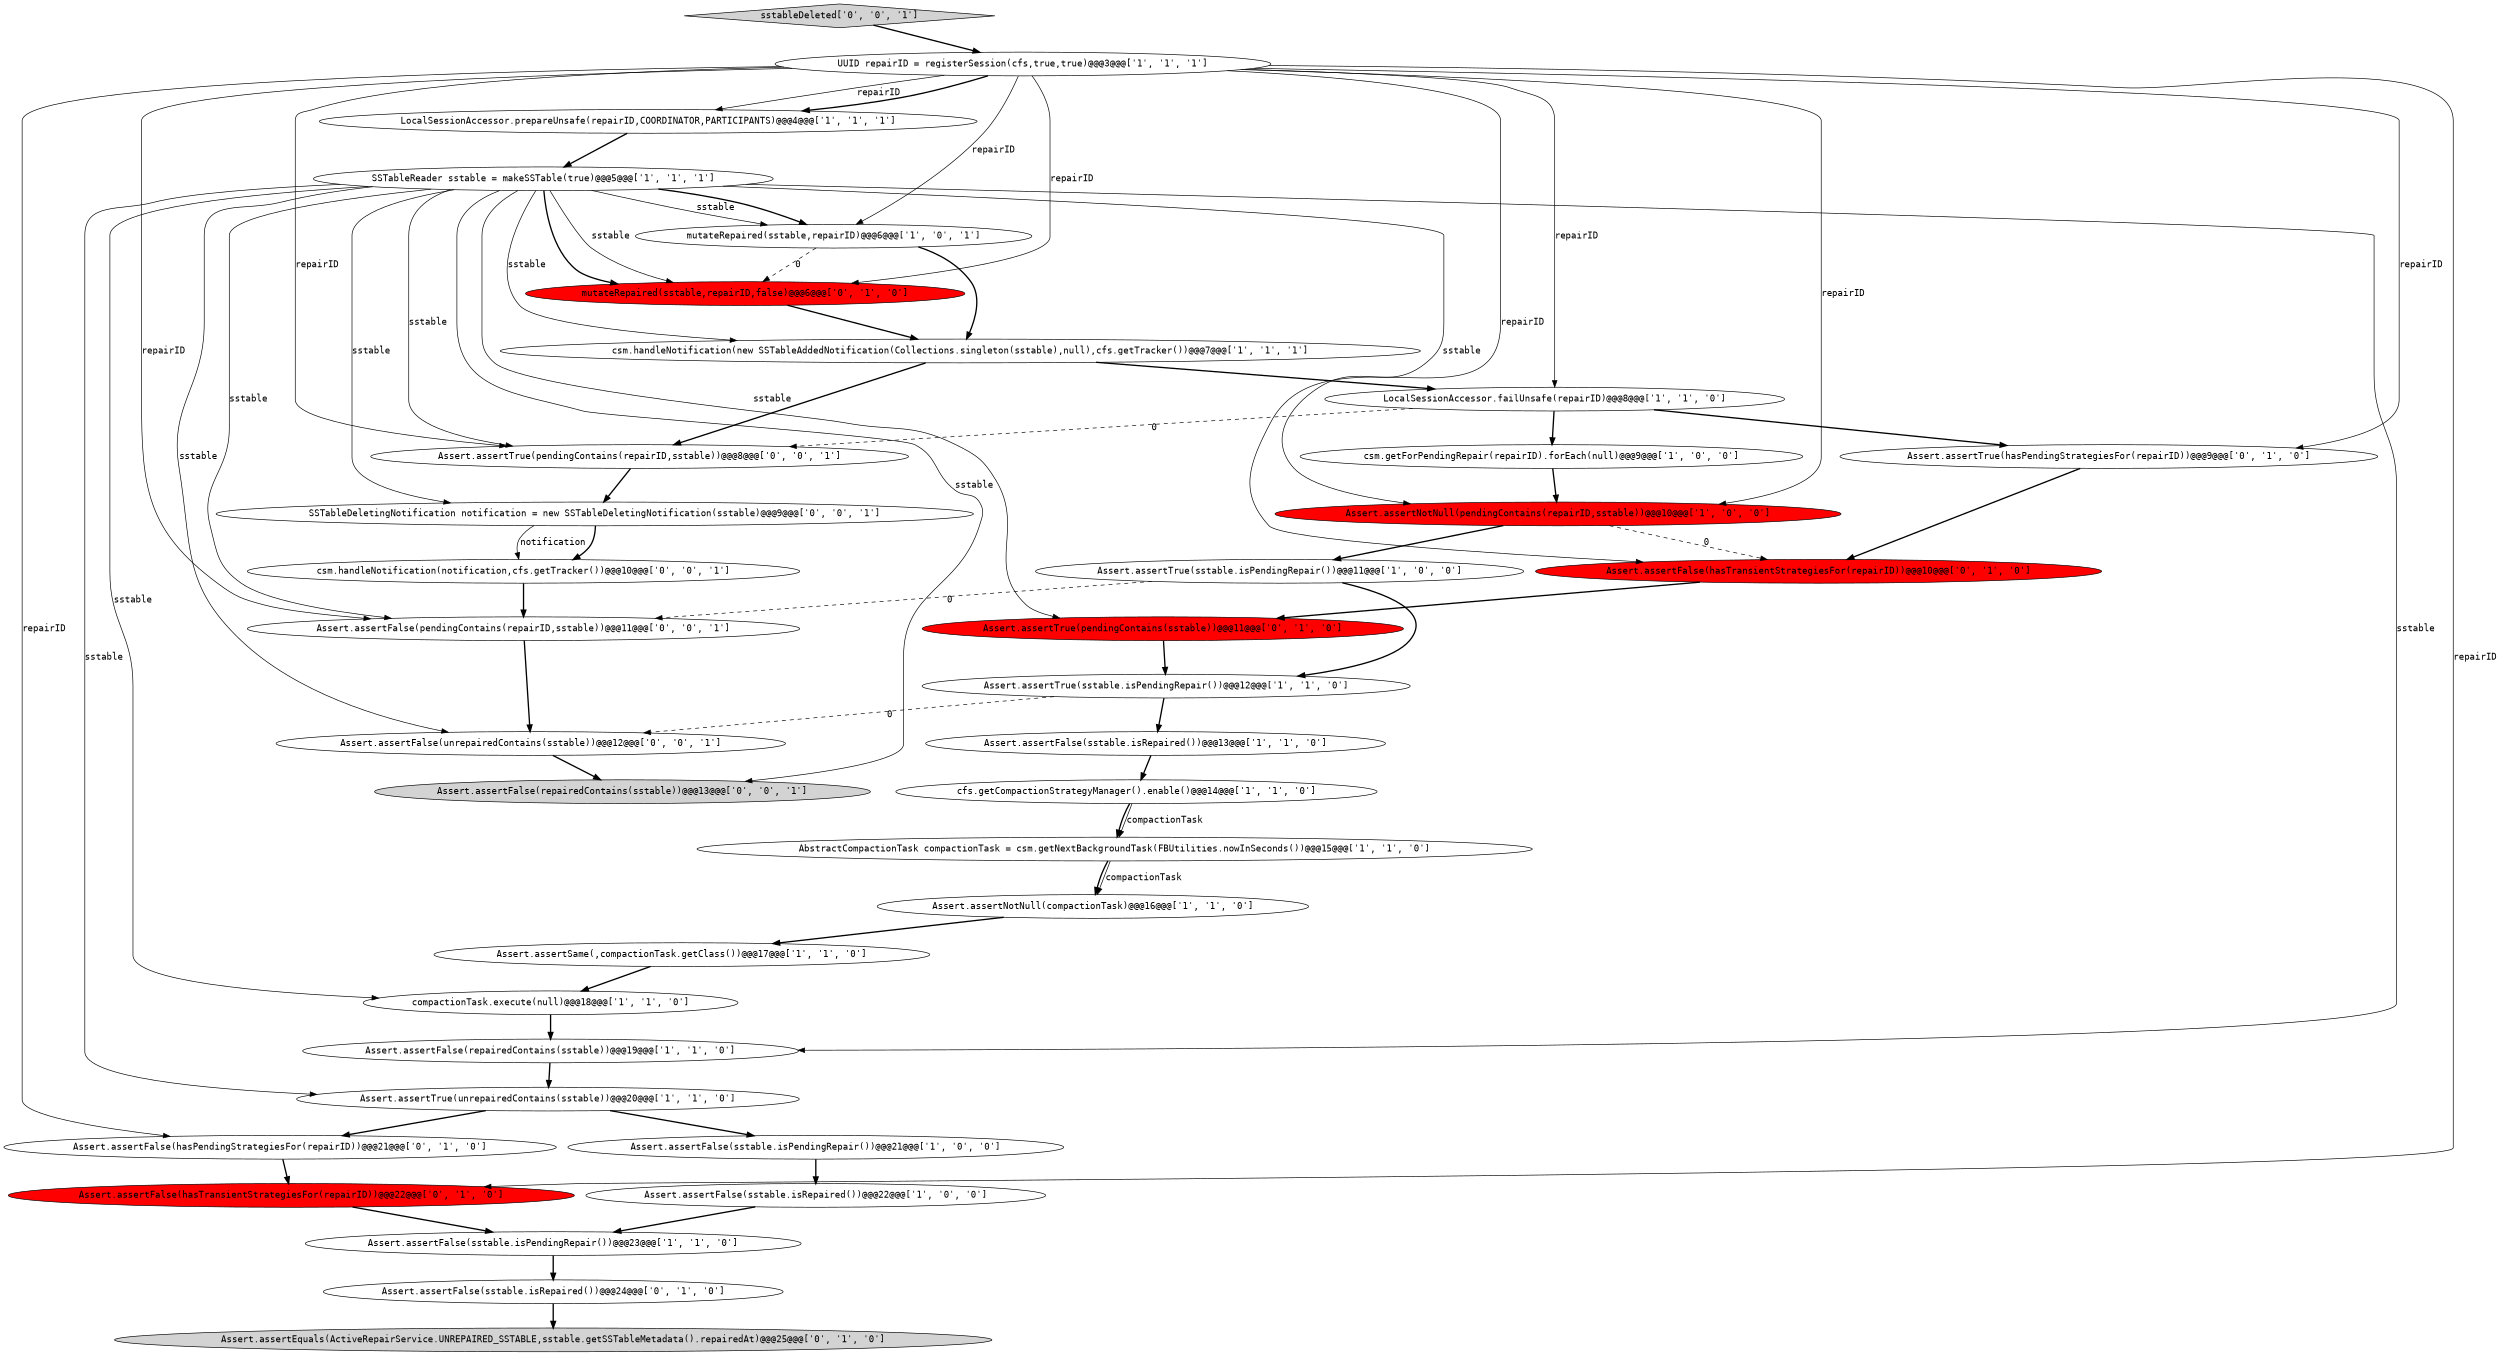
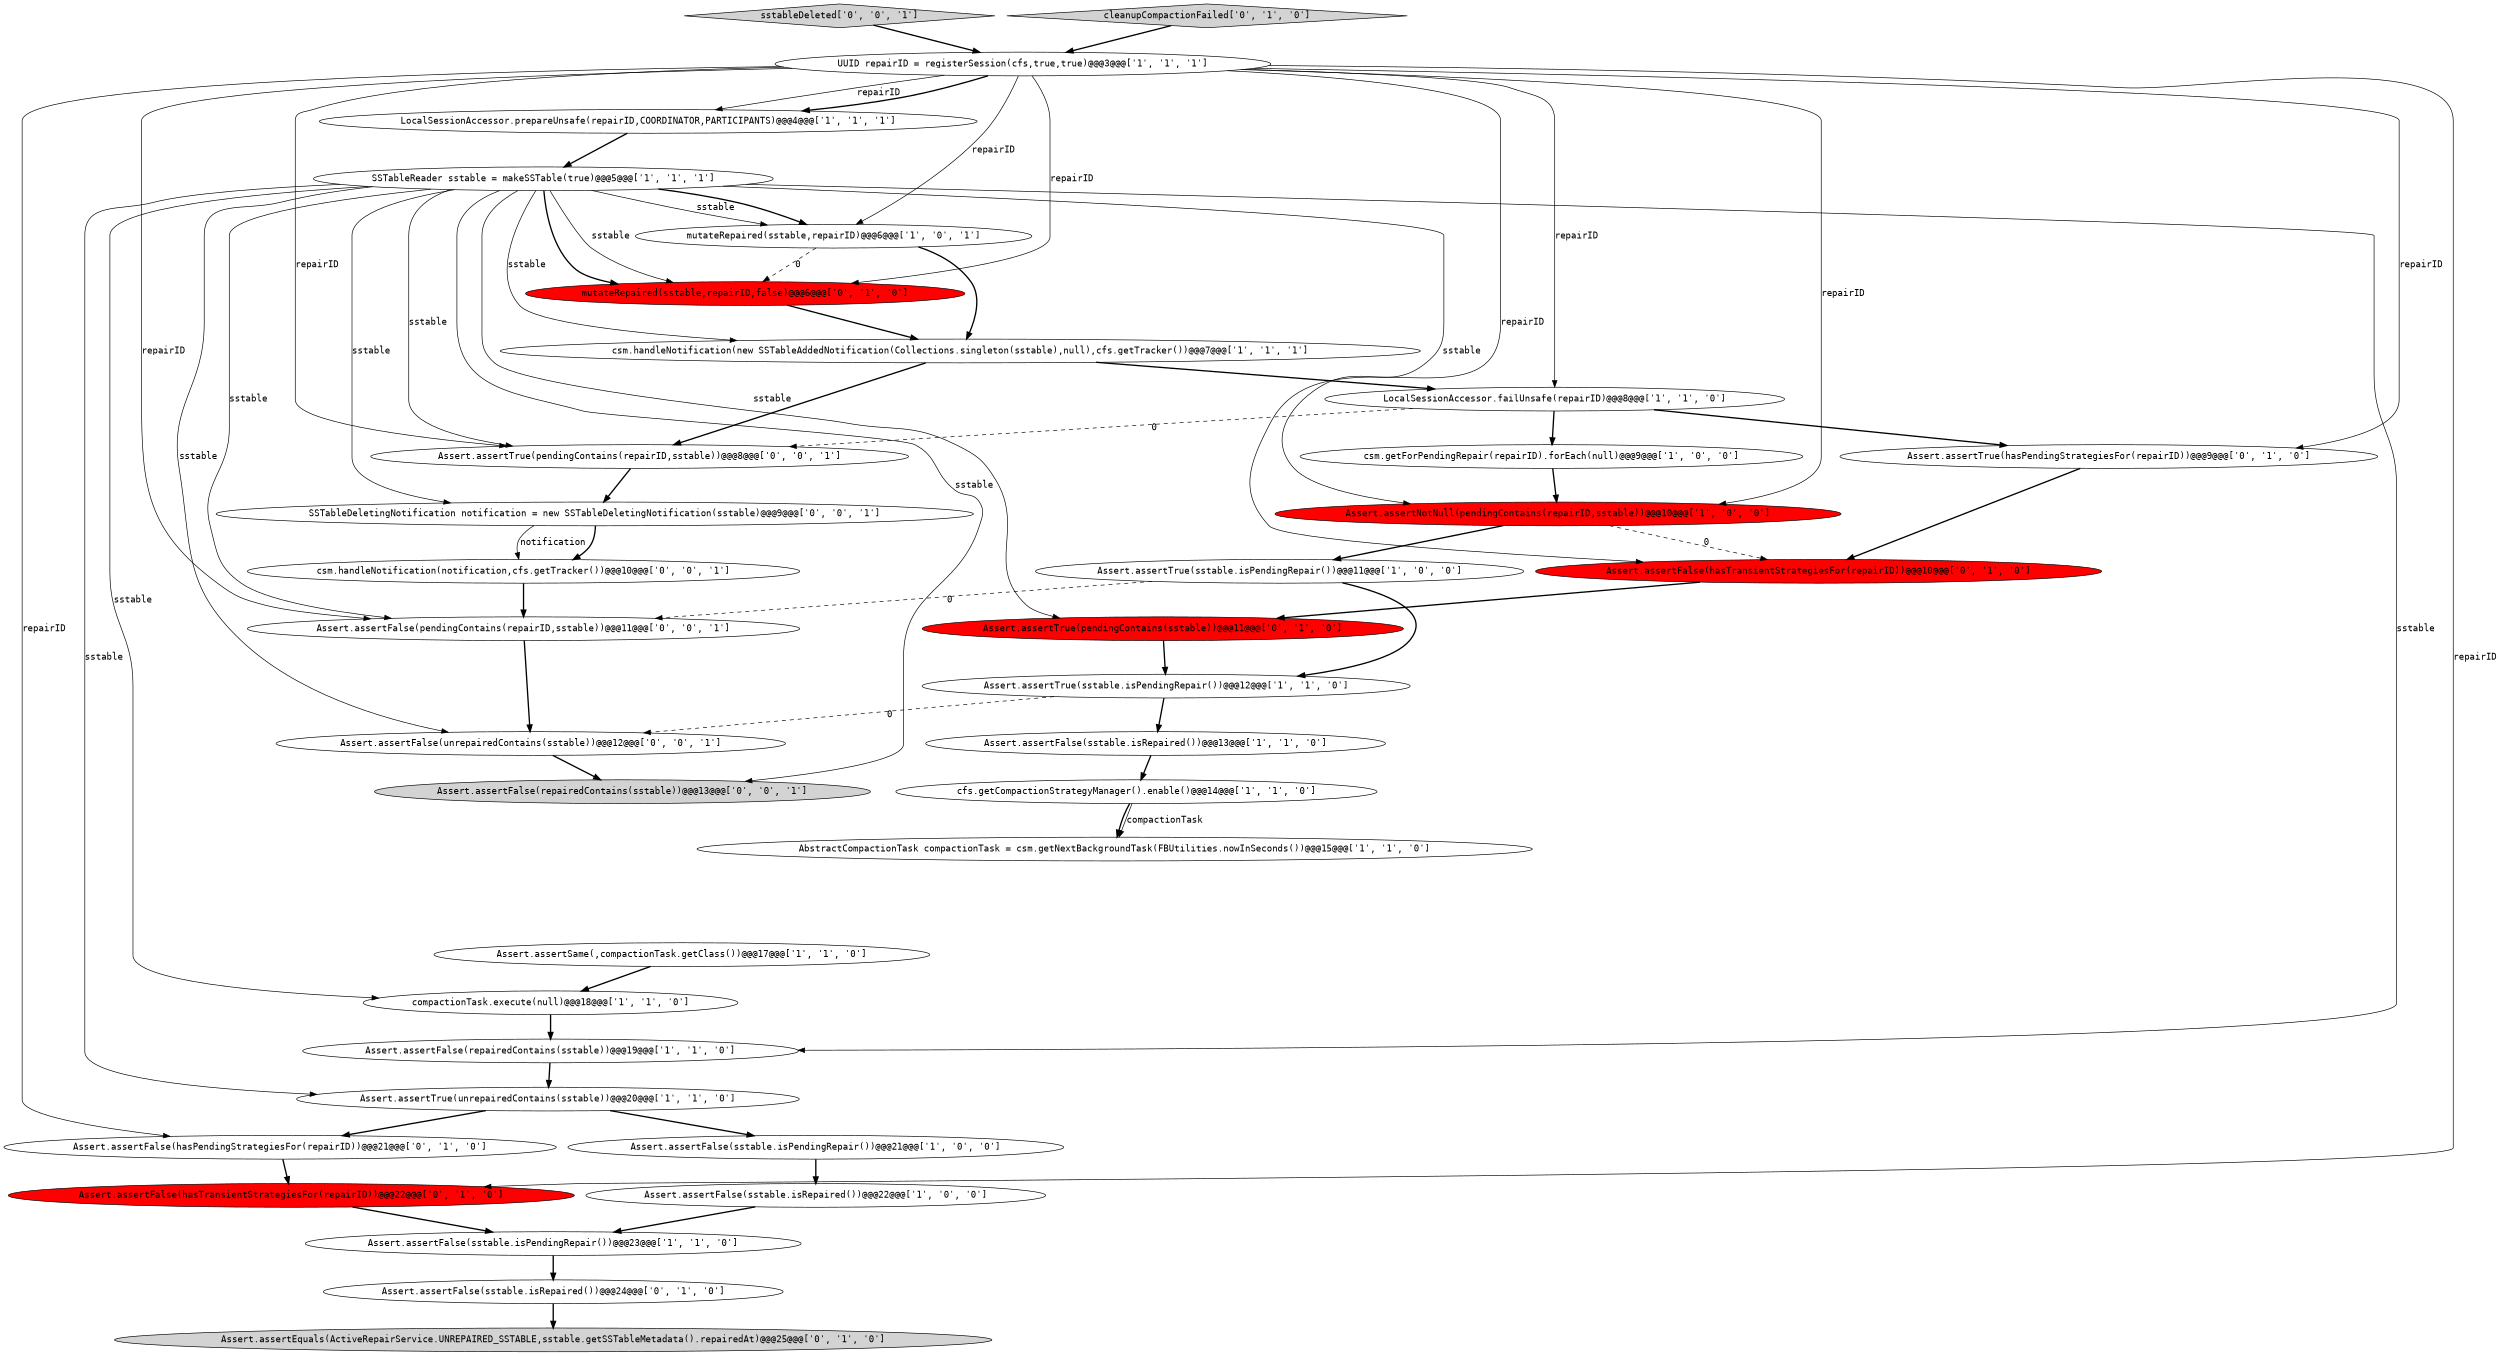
node "cleanupCompactionFailed['0', '1', '0']": added
node "Assert.assertNotNull(compactionTask)@@@16@@@['1', '1', '0']": removed
